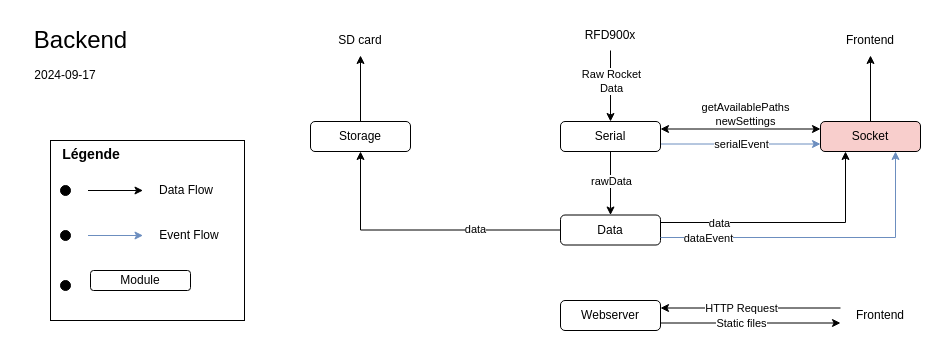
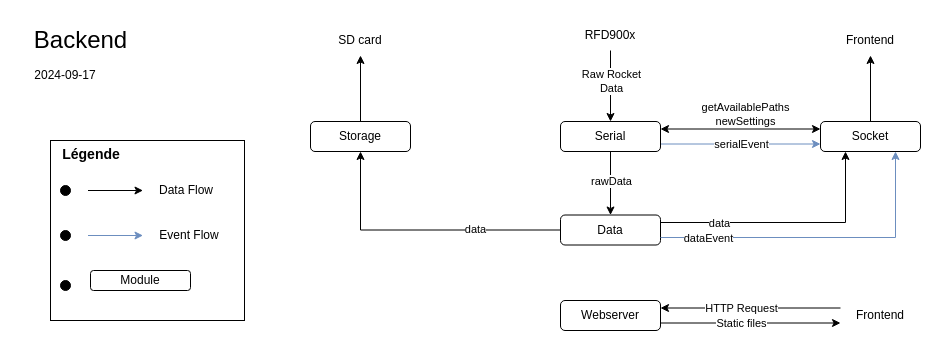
node "Socket": fillcolor #f8cecc -> #ffffff
